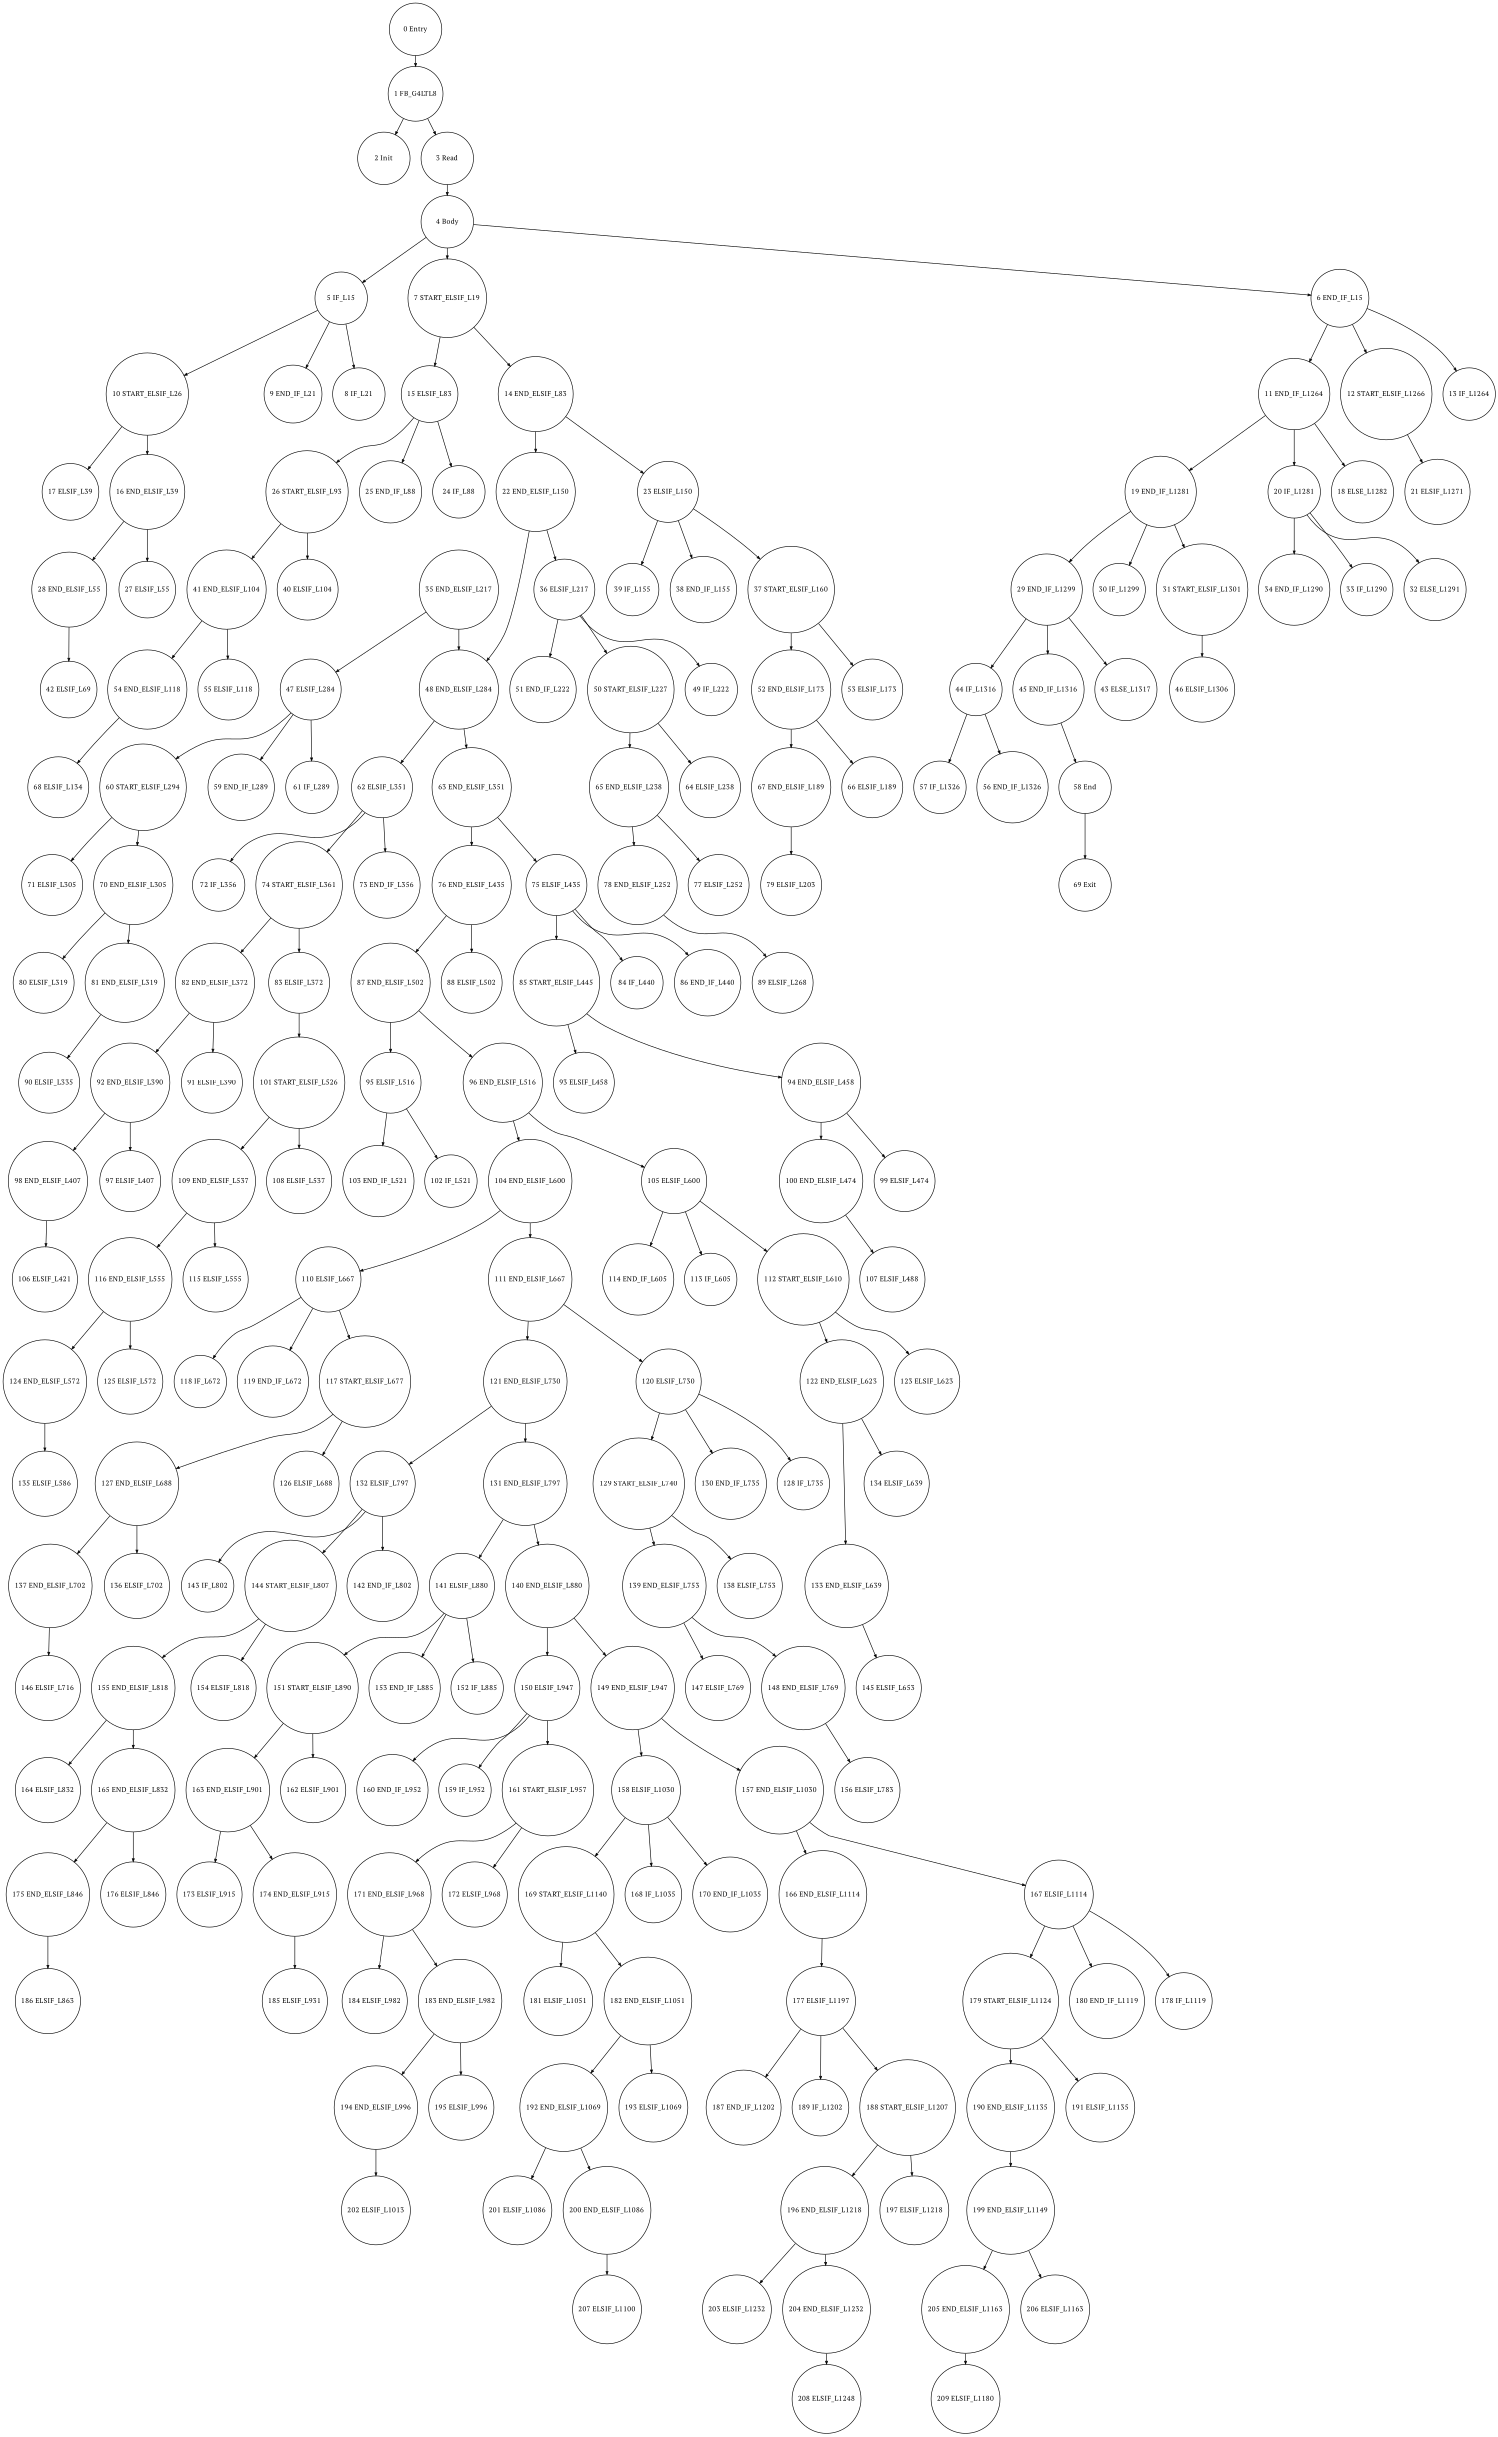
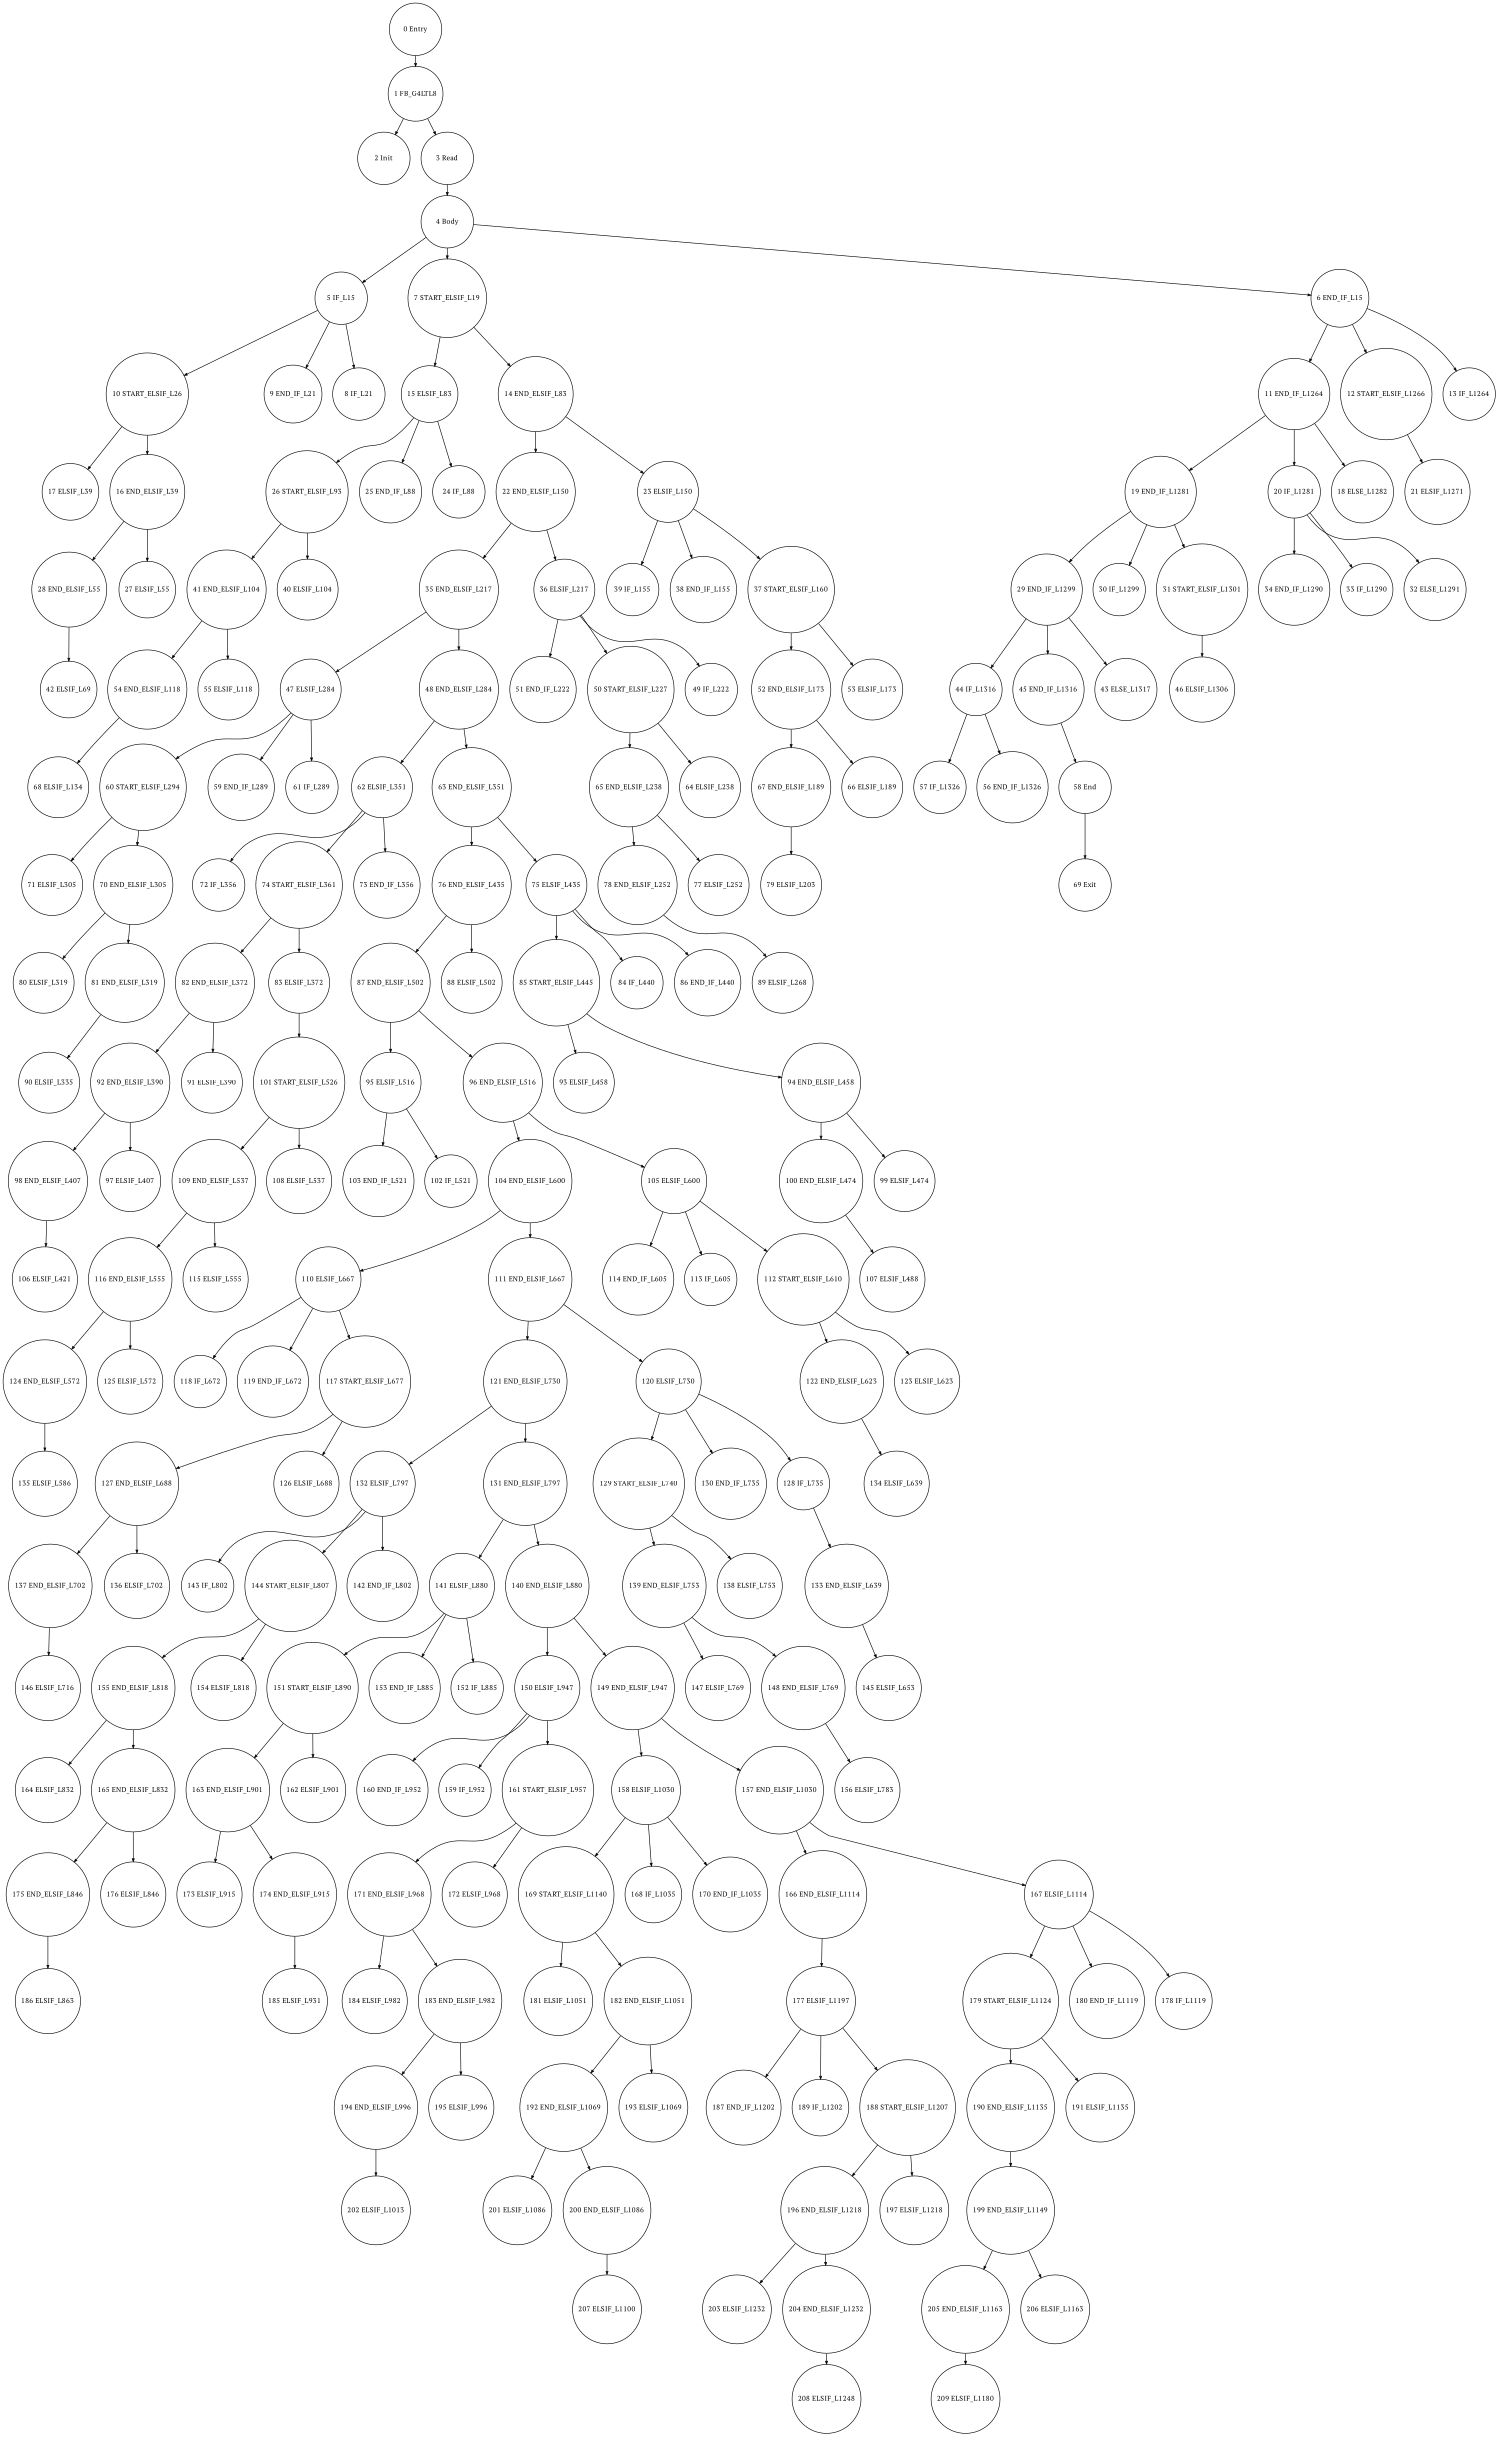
edge "22 END_ELSIF_L150" -> "48 END_ELSIF_L284": now "22 END_ELSIF_L150" -> "35 END_ELSIF_L217"
edge "122 END_ELSIF_L623" -> "133 END_ELSIF_L639": now "128 IF_L735" -> "133 END_ELSIF_L639"
